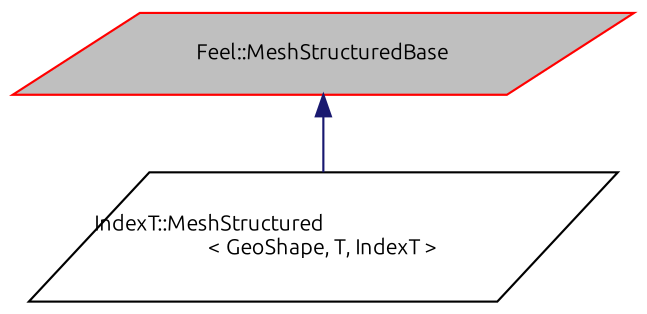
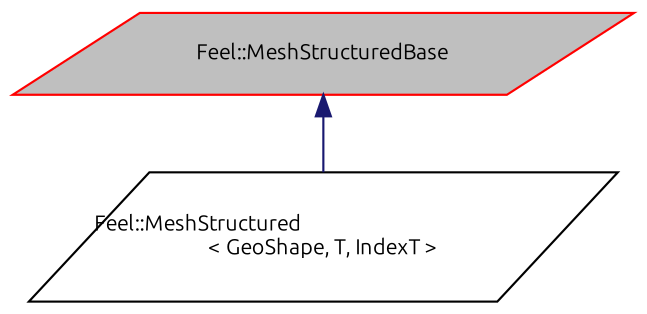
node "IndexT::MeshStructured < GeoShape, T, IndexT >": label "IndexT::MeshStructured < GeoShape, T, IndexT >" -> "Feel::MeshStructured < GeoShape, T, IndexT >"
